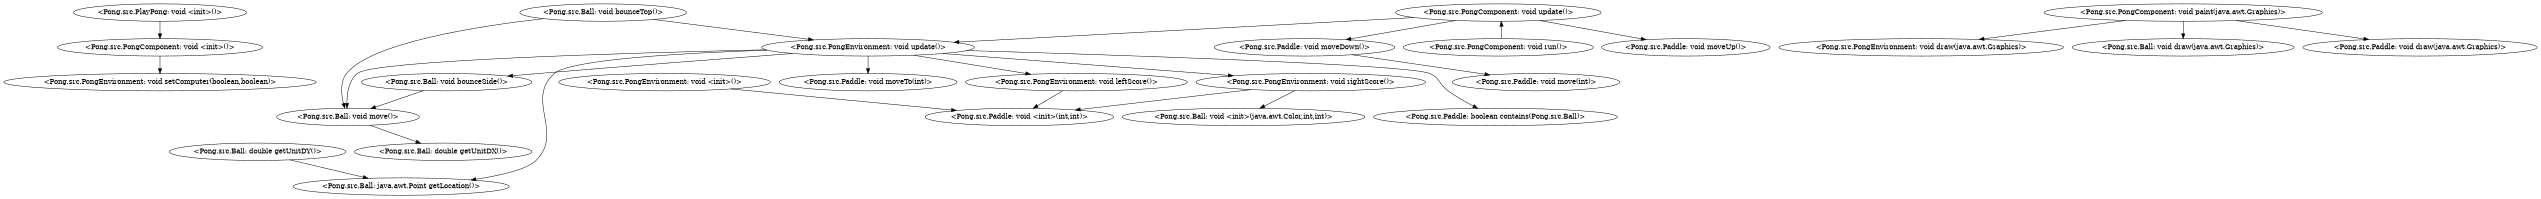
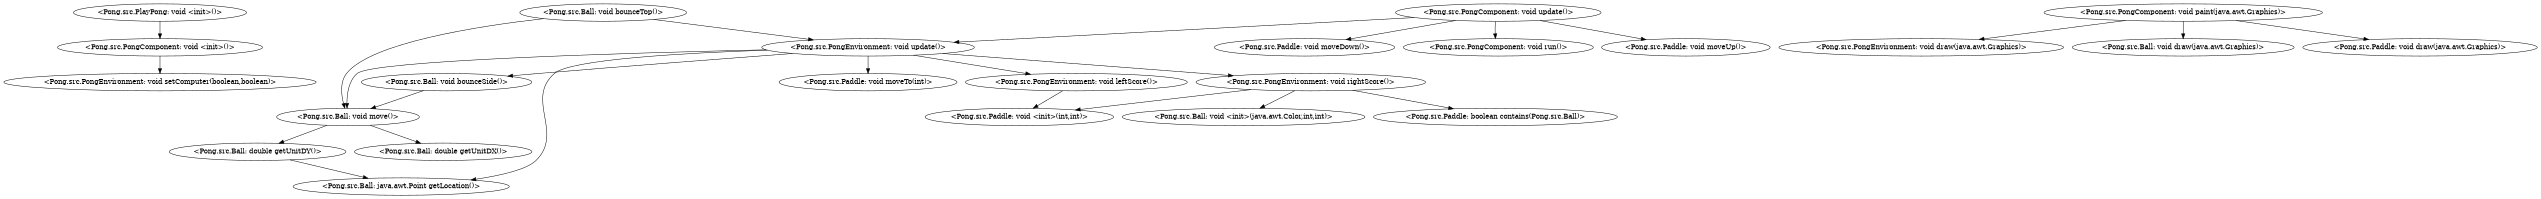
edge "<Pong.src.PongComponent: void run()>" -> "<Pong.src.PongComponent: void update()>": reversed
edge "<Pong.src.PongEnvironment: void update()>" -> "<Pong.src.Paddle: boolean contains(Pong.src.Ball)>": now "<Pong.src.PongEnvironment: void rightScore()>" -> "<Pong.src.Paddle: boolean contains(Pong.src.Ball)>"
node "<Pong.src.PongEnvironment: void <init>()>": removed
node "<Pong.src.Paddle: void move(int)>": removed
edge "<Pong.src.Ball: void move()>" -> "<Pong.src.Ball: double getUnitDY()>": added
